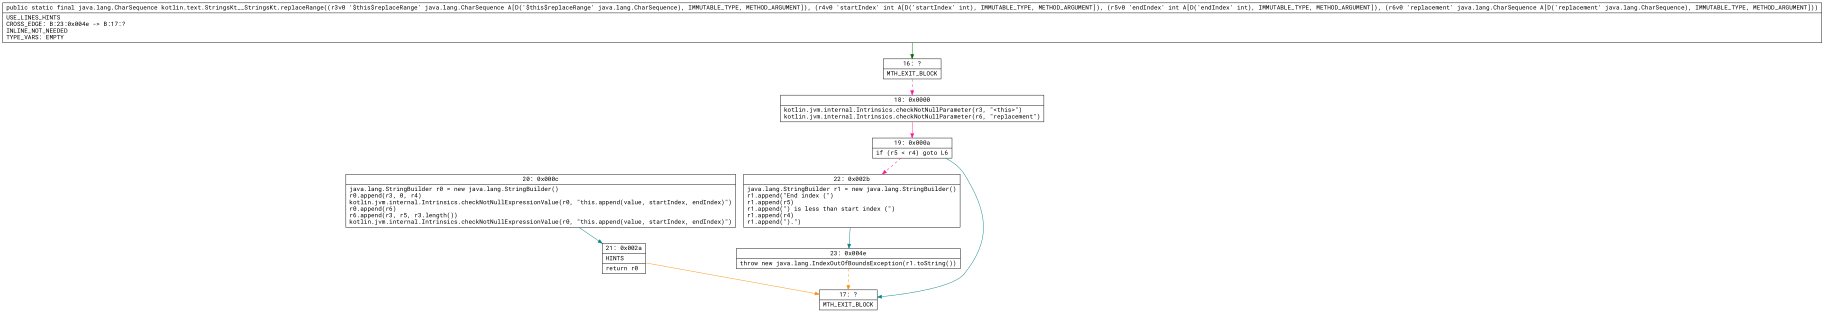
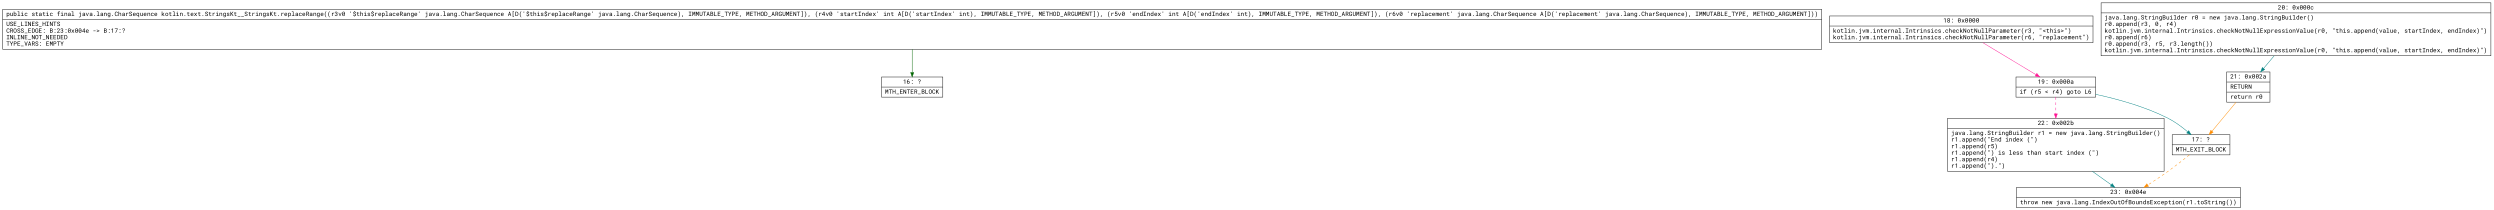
node "16: ?": text "MTH_EXIT_BLOCK" -> "MTH_ENTER_BLOCK"
edge "16: ?" -> "18: 0x0000": removed
node "20: 0x000c": text "r6.append(r3, r5, r3.length())" -> "r0.append(r3, r5, r3.length())"
node "21: 0x002a": text "HINTS" -> "RETURN"
edge "23: 0x004e" -> "17: ?": reversed
